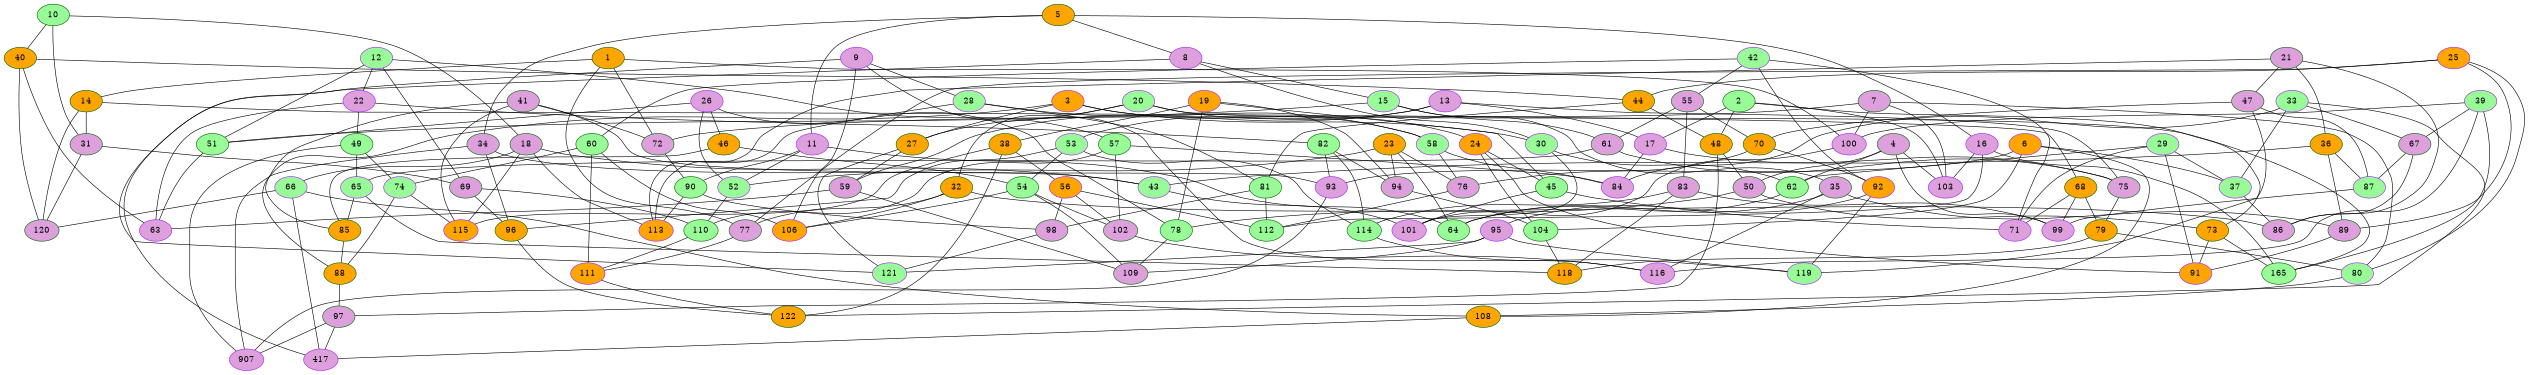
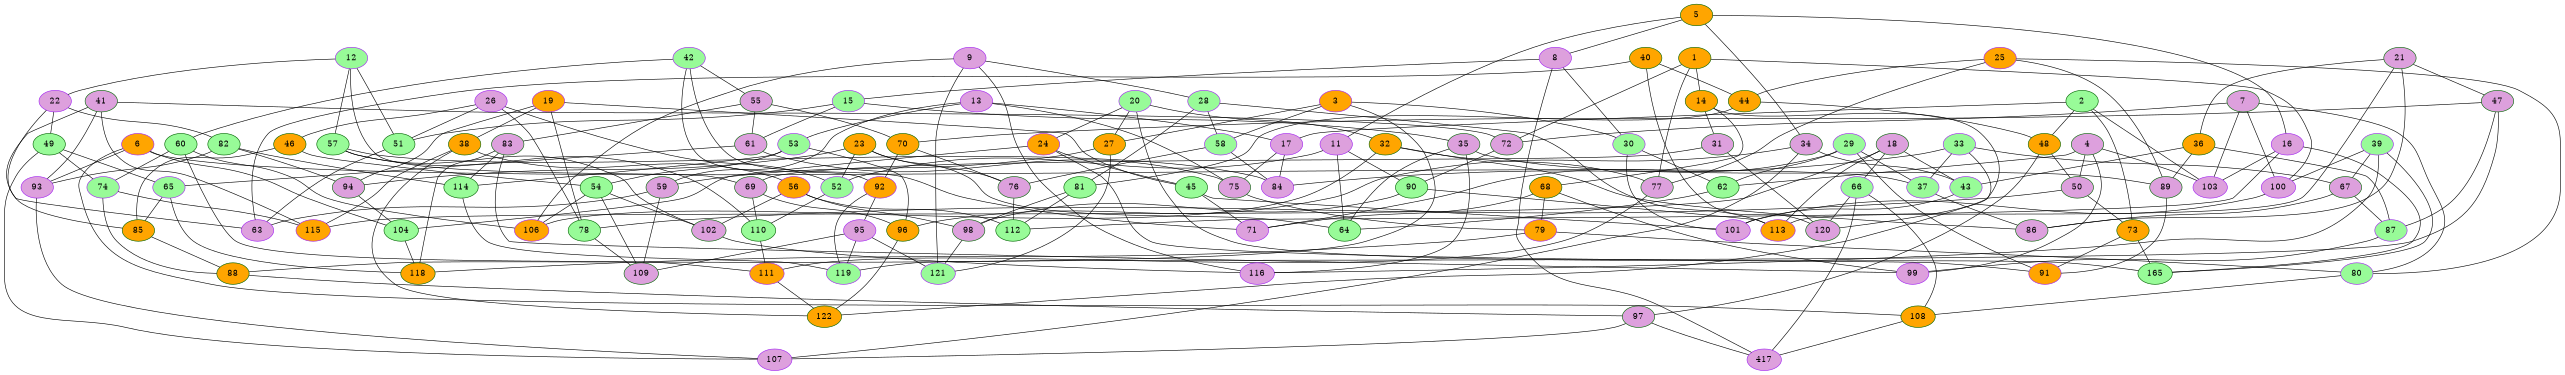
node "10": removed
node "79": color darkgreen -> purple
node "907": label "907" -> "107"
